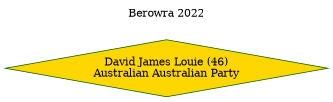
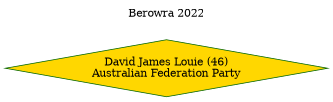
node "David James Louie (46) Australian Australian Party": label "David James Louie (46) Australian Australian Party" -> "David James Louie (46) Australian Federation Party"
